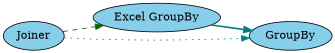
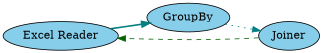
node "Excel GroupBy": label "Excel GroupBy" -> "Excel Reader"
edge "Joiner" -> "GroupBy": reversed
